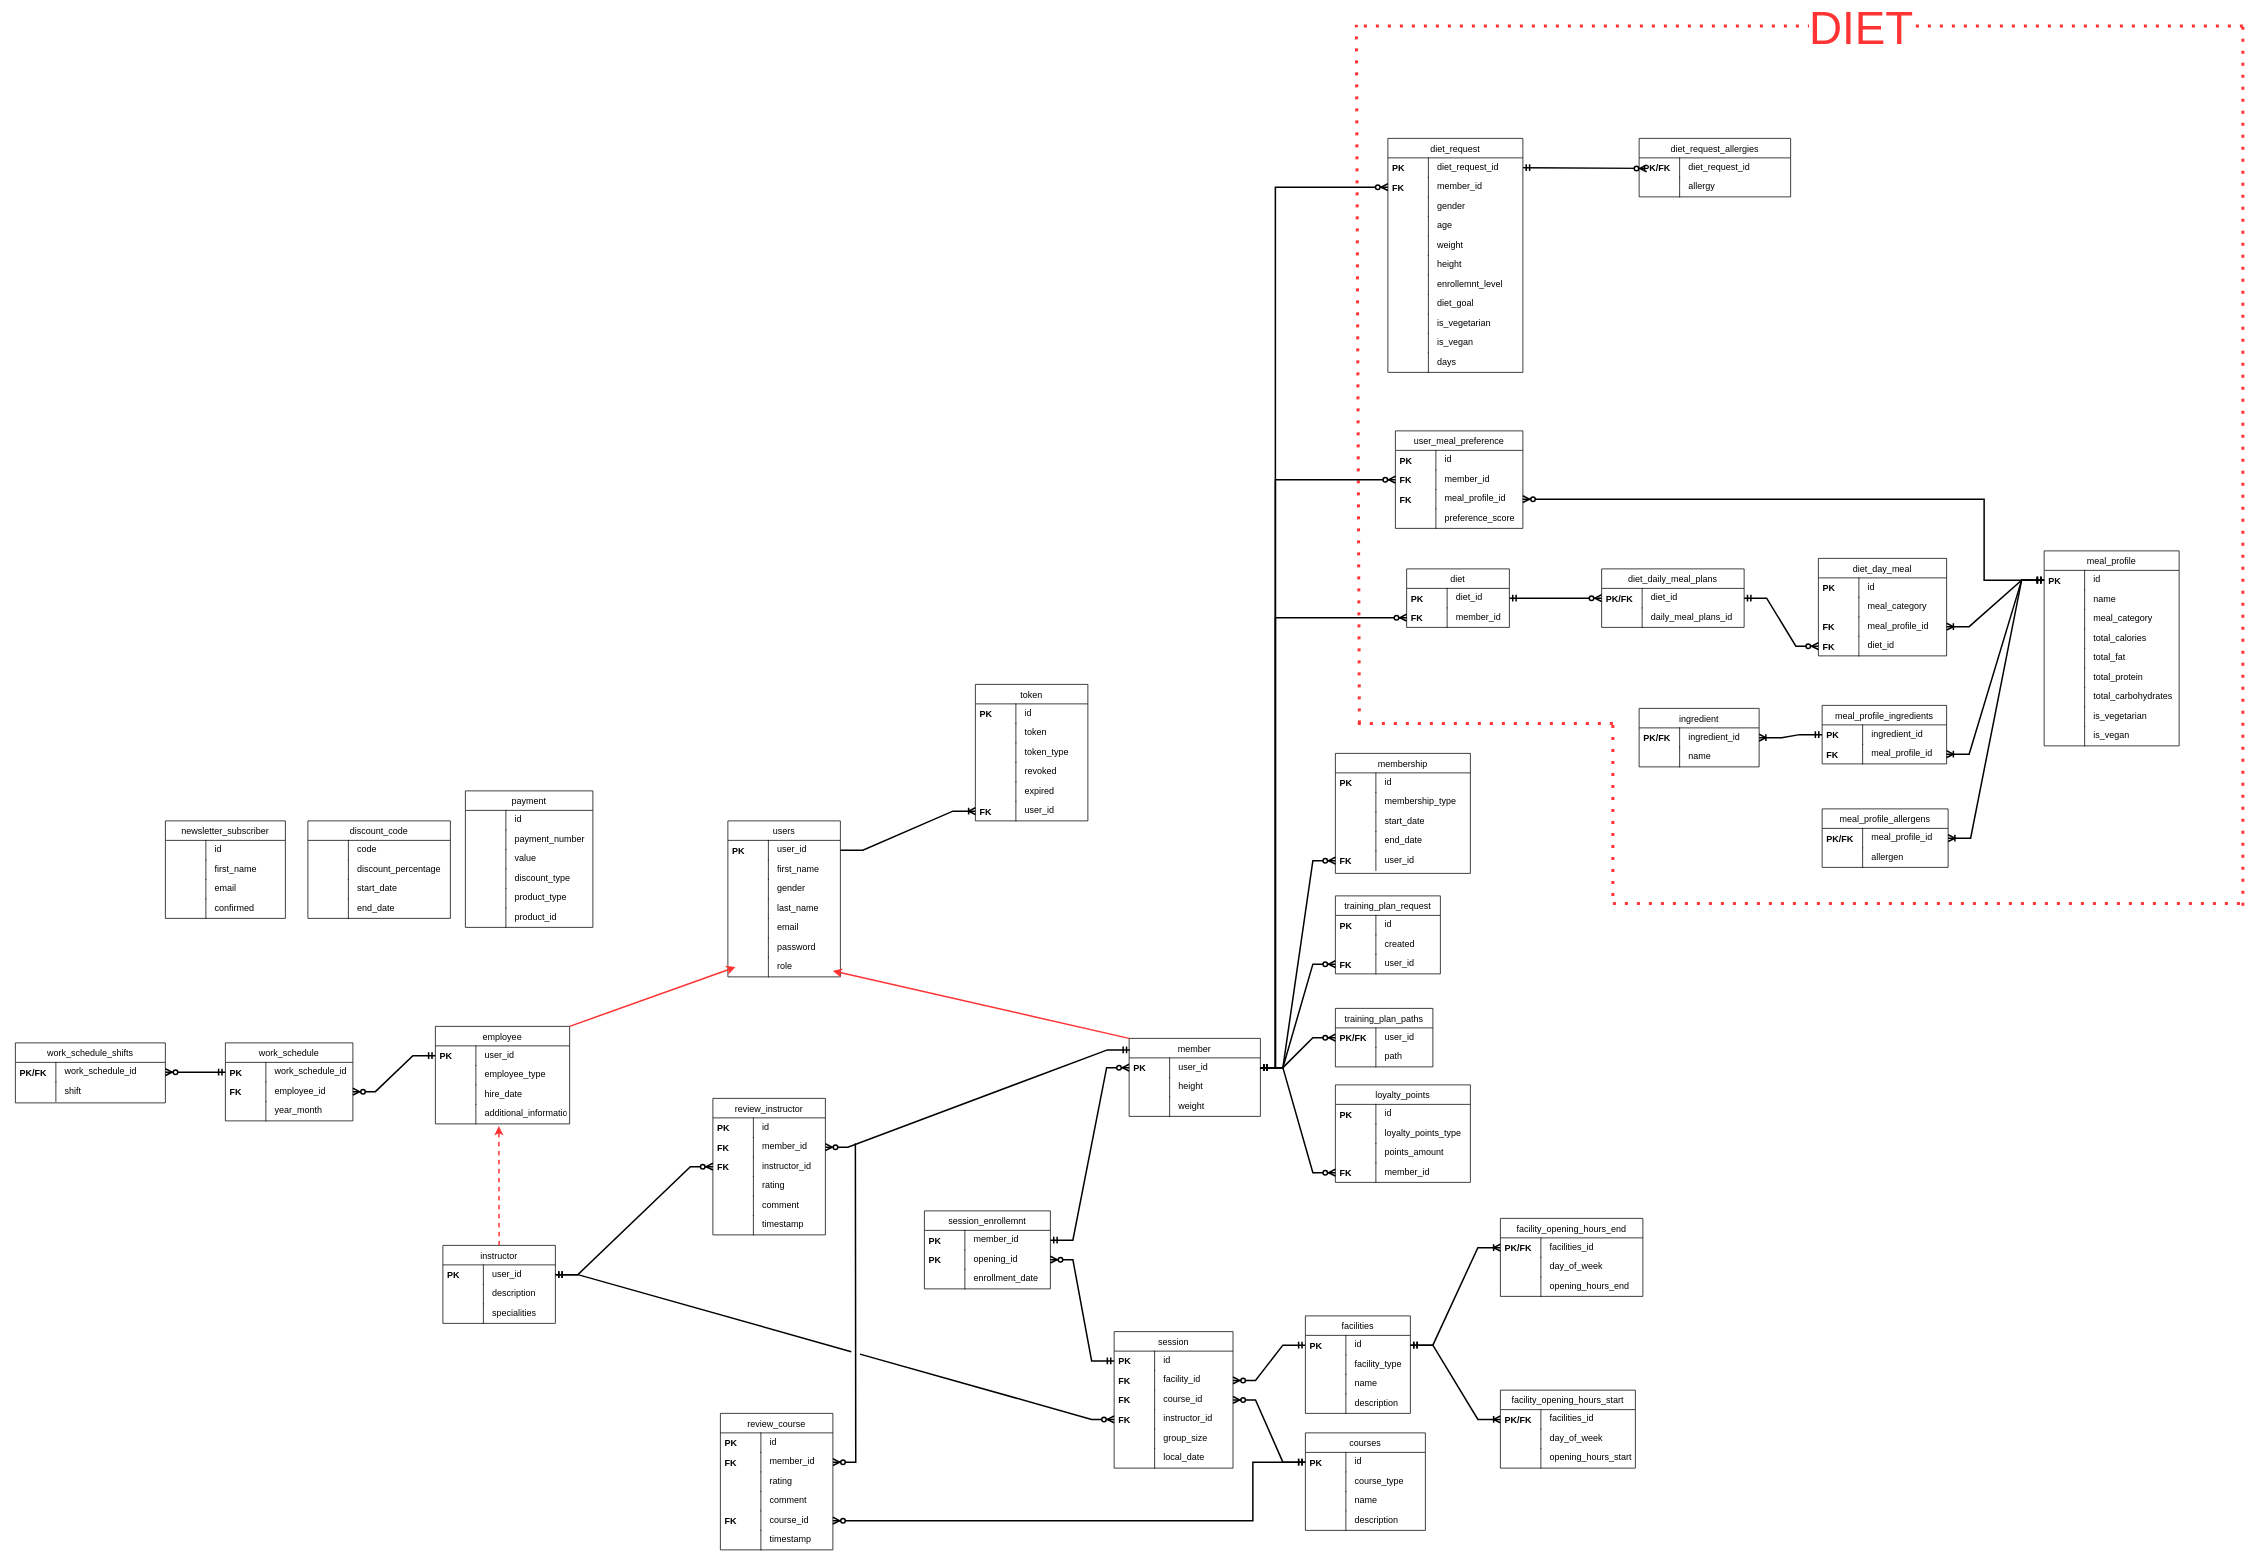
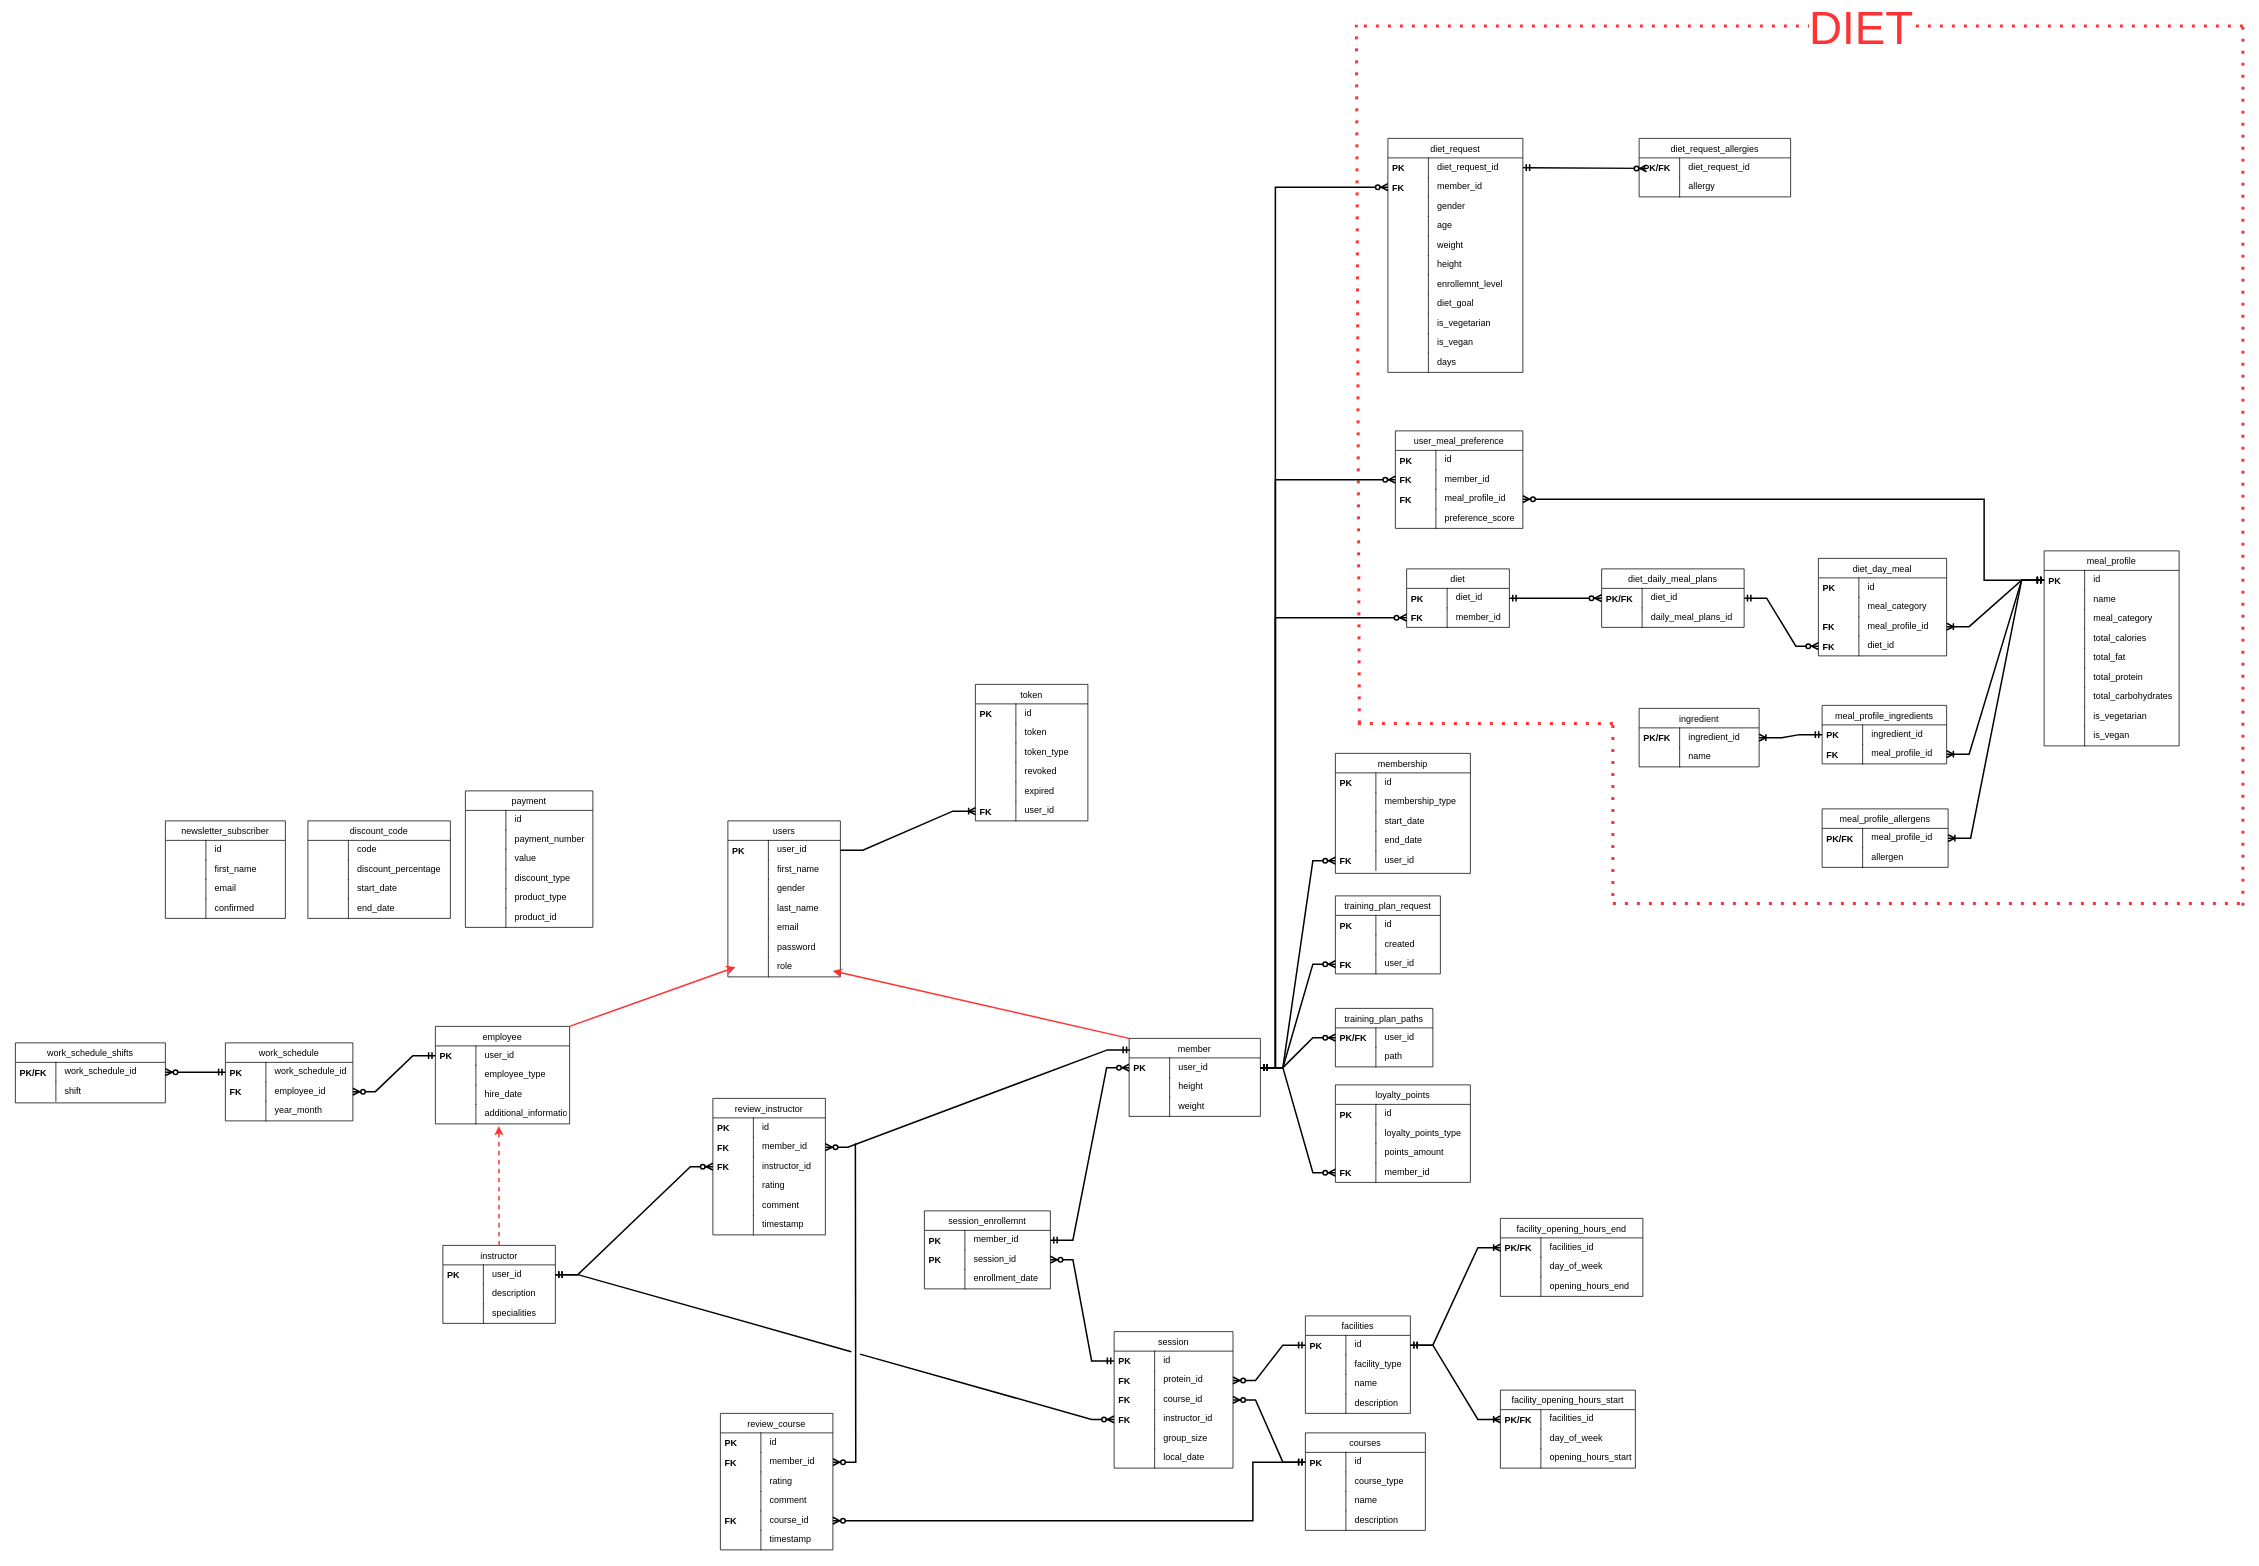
node "opening_id": label "opening_id" -> "session_id"
node "facility_id": label "facility_id" -> "protein_id"
